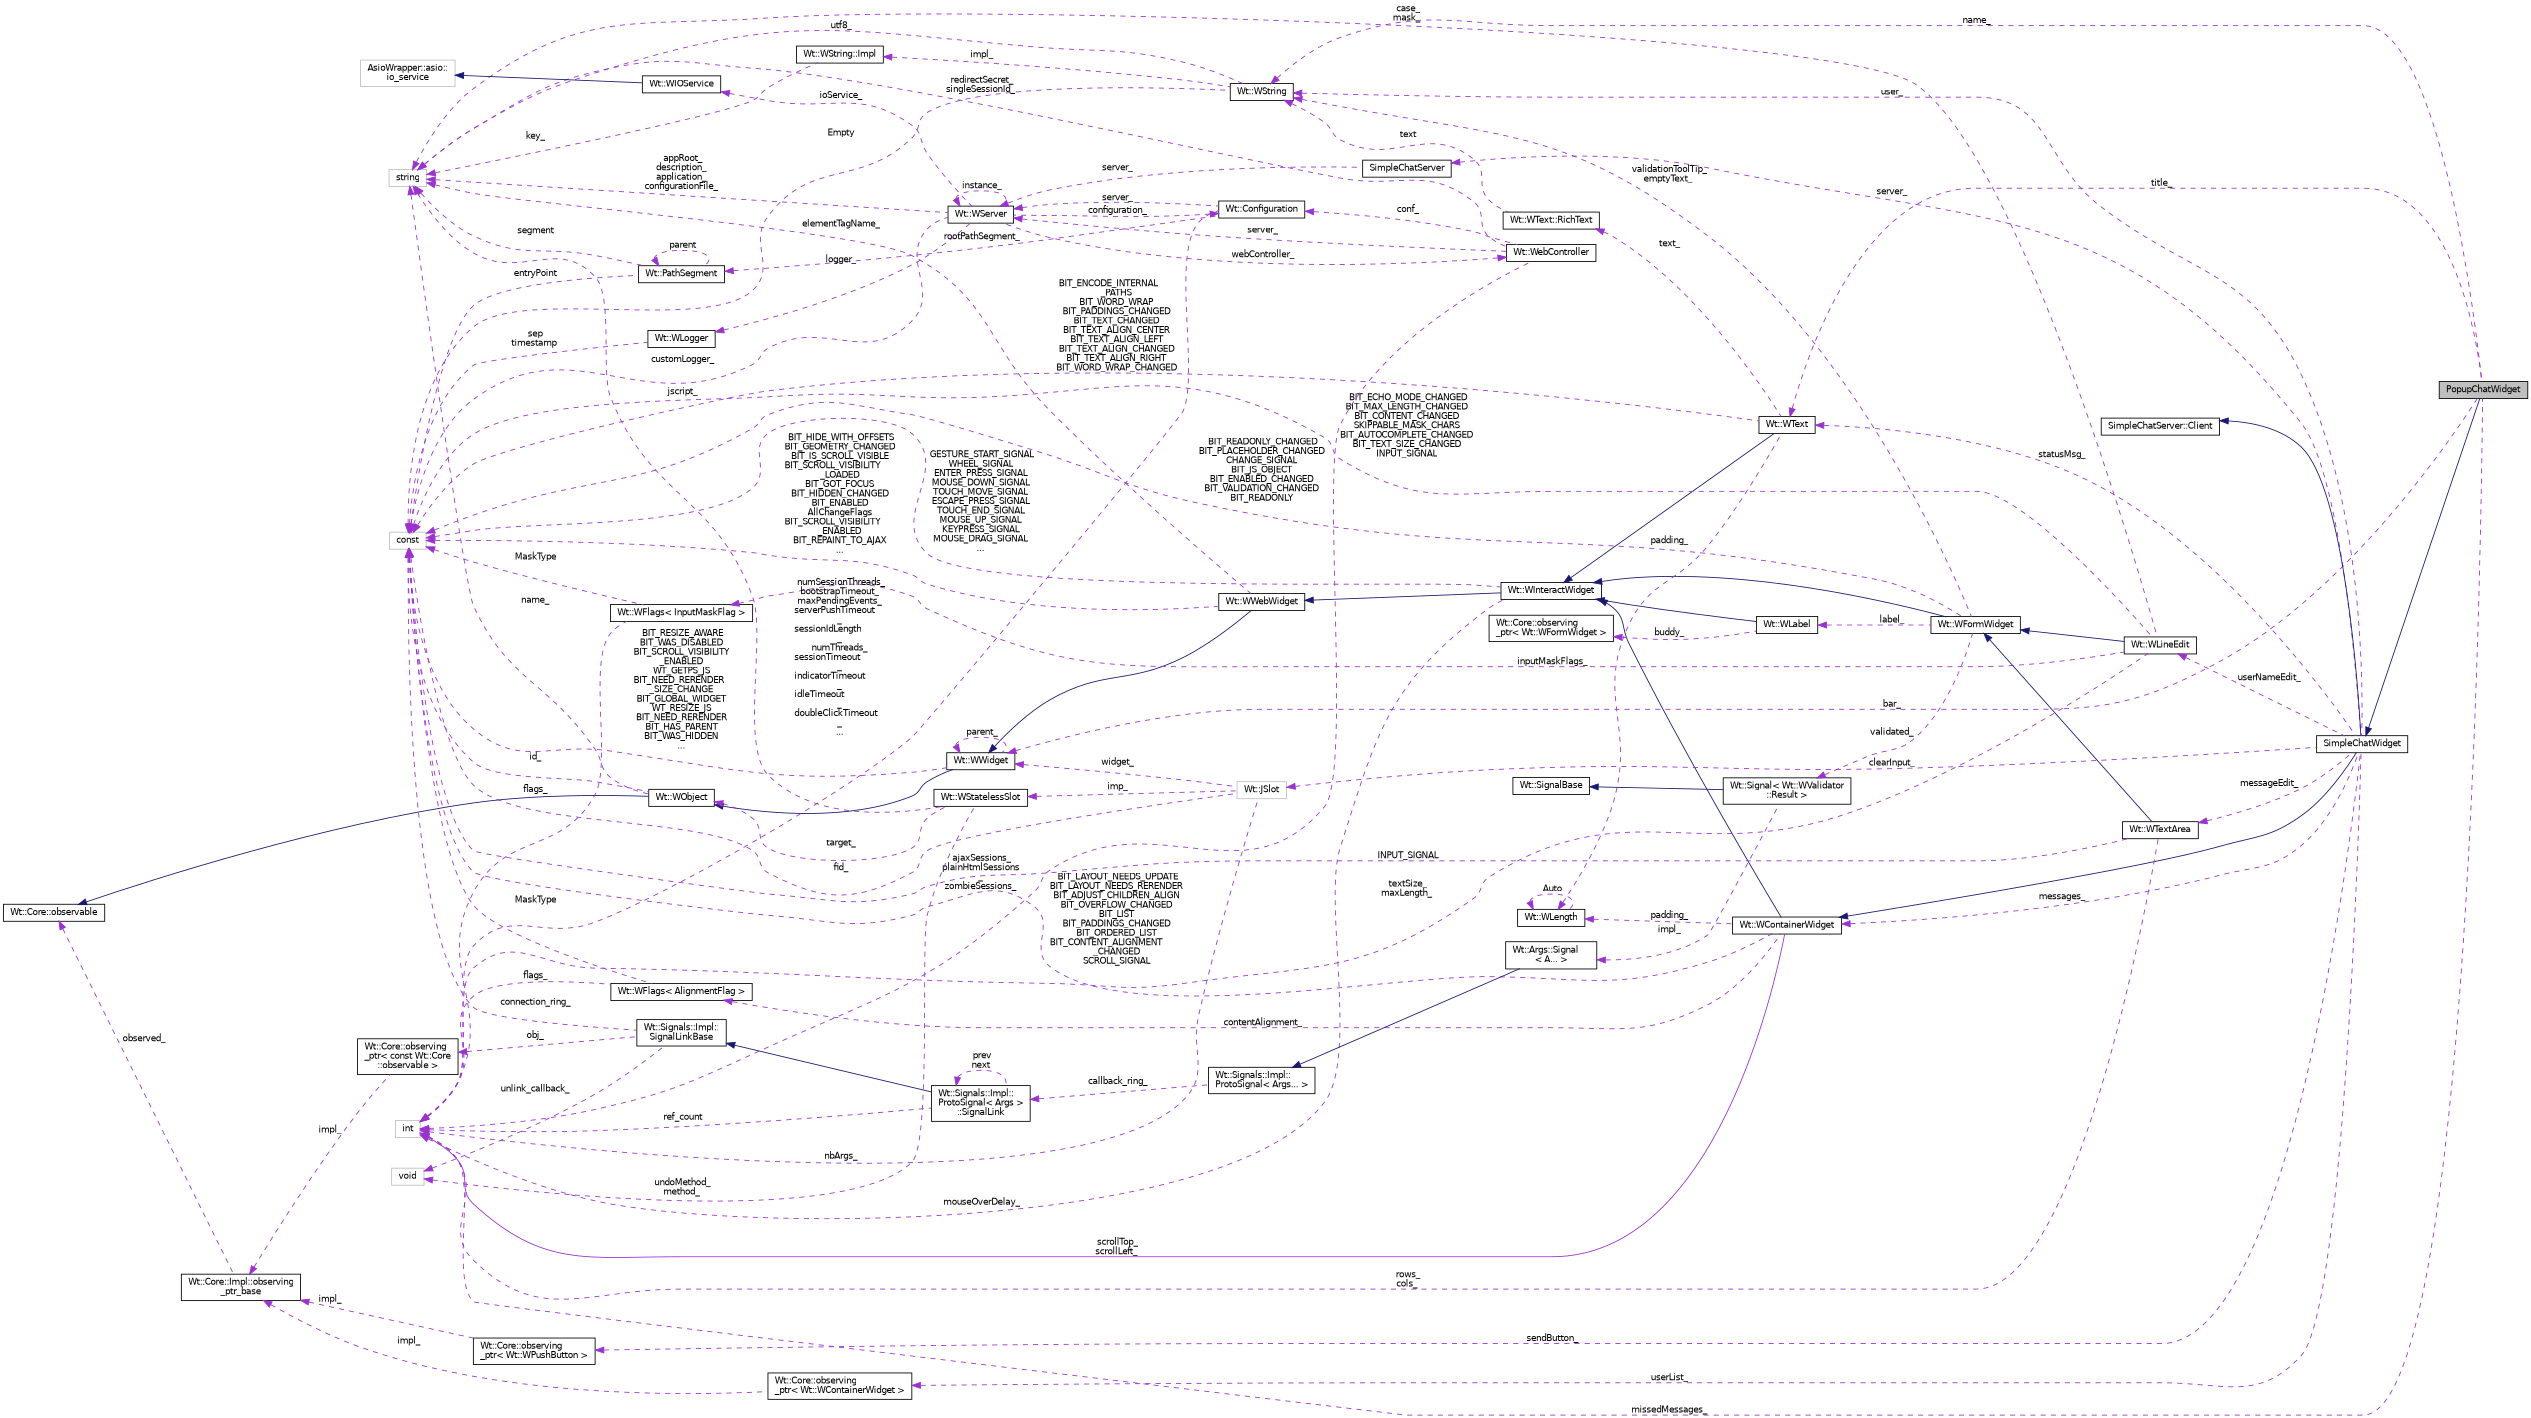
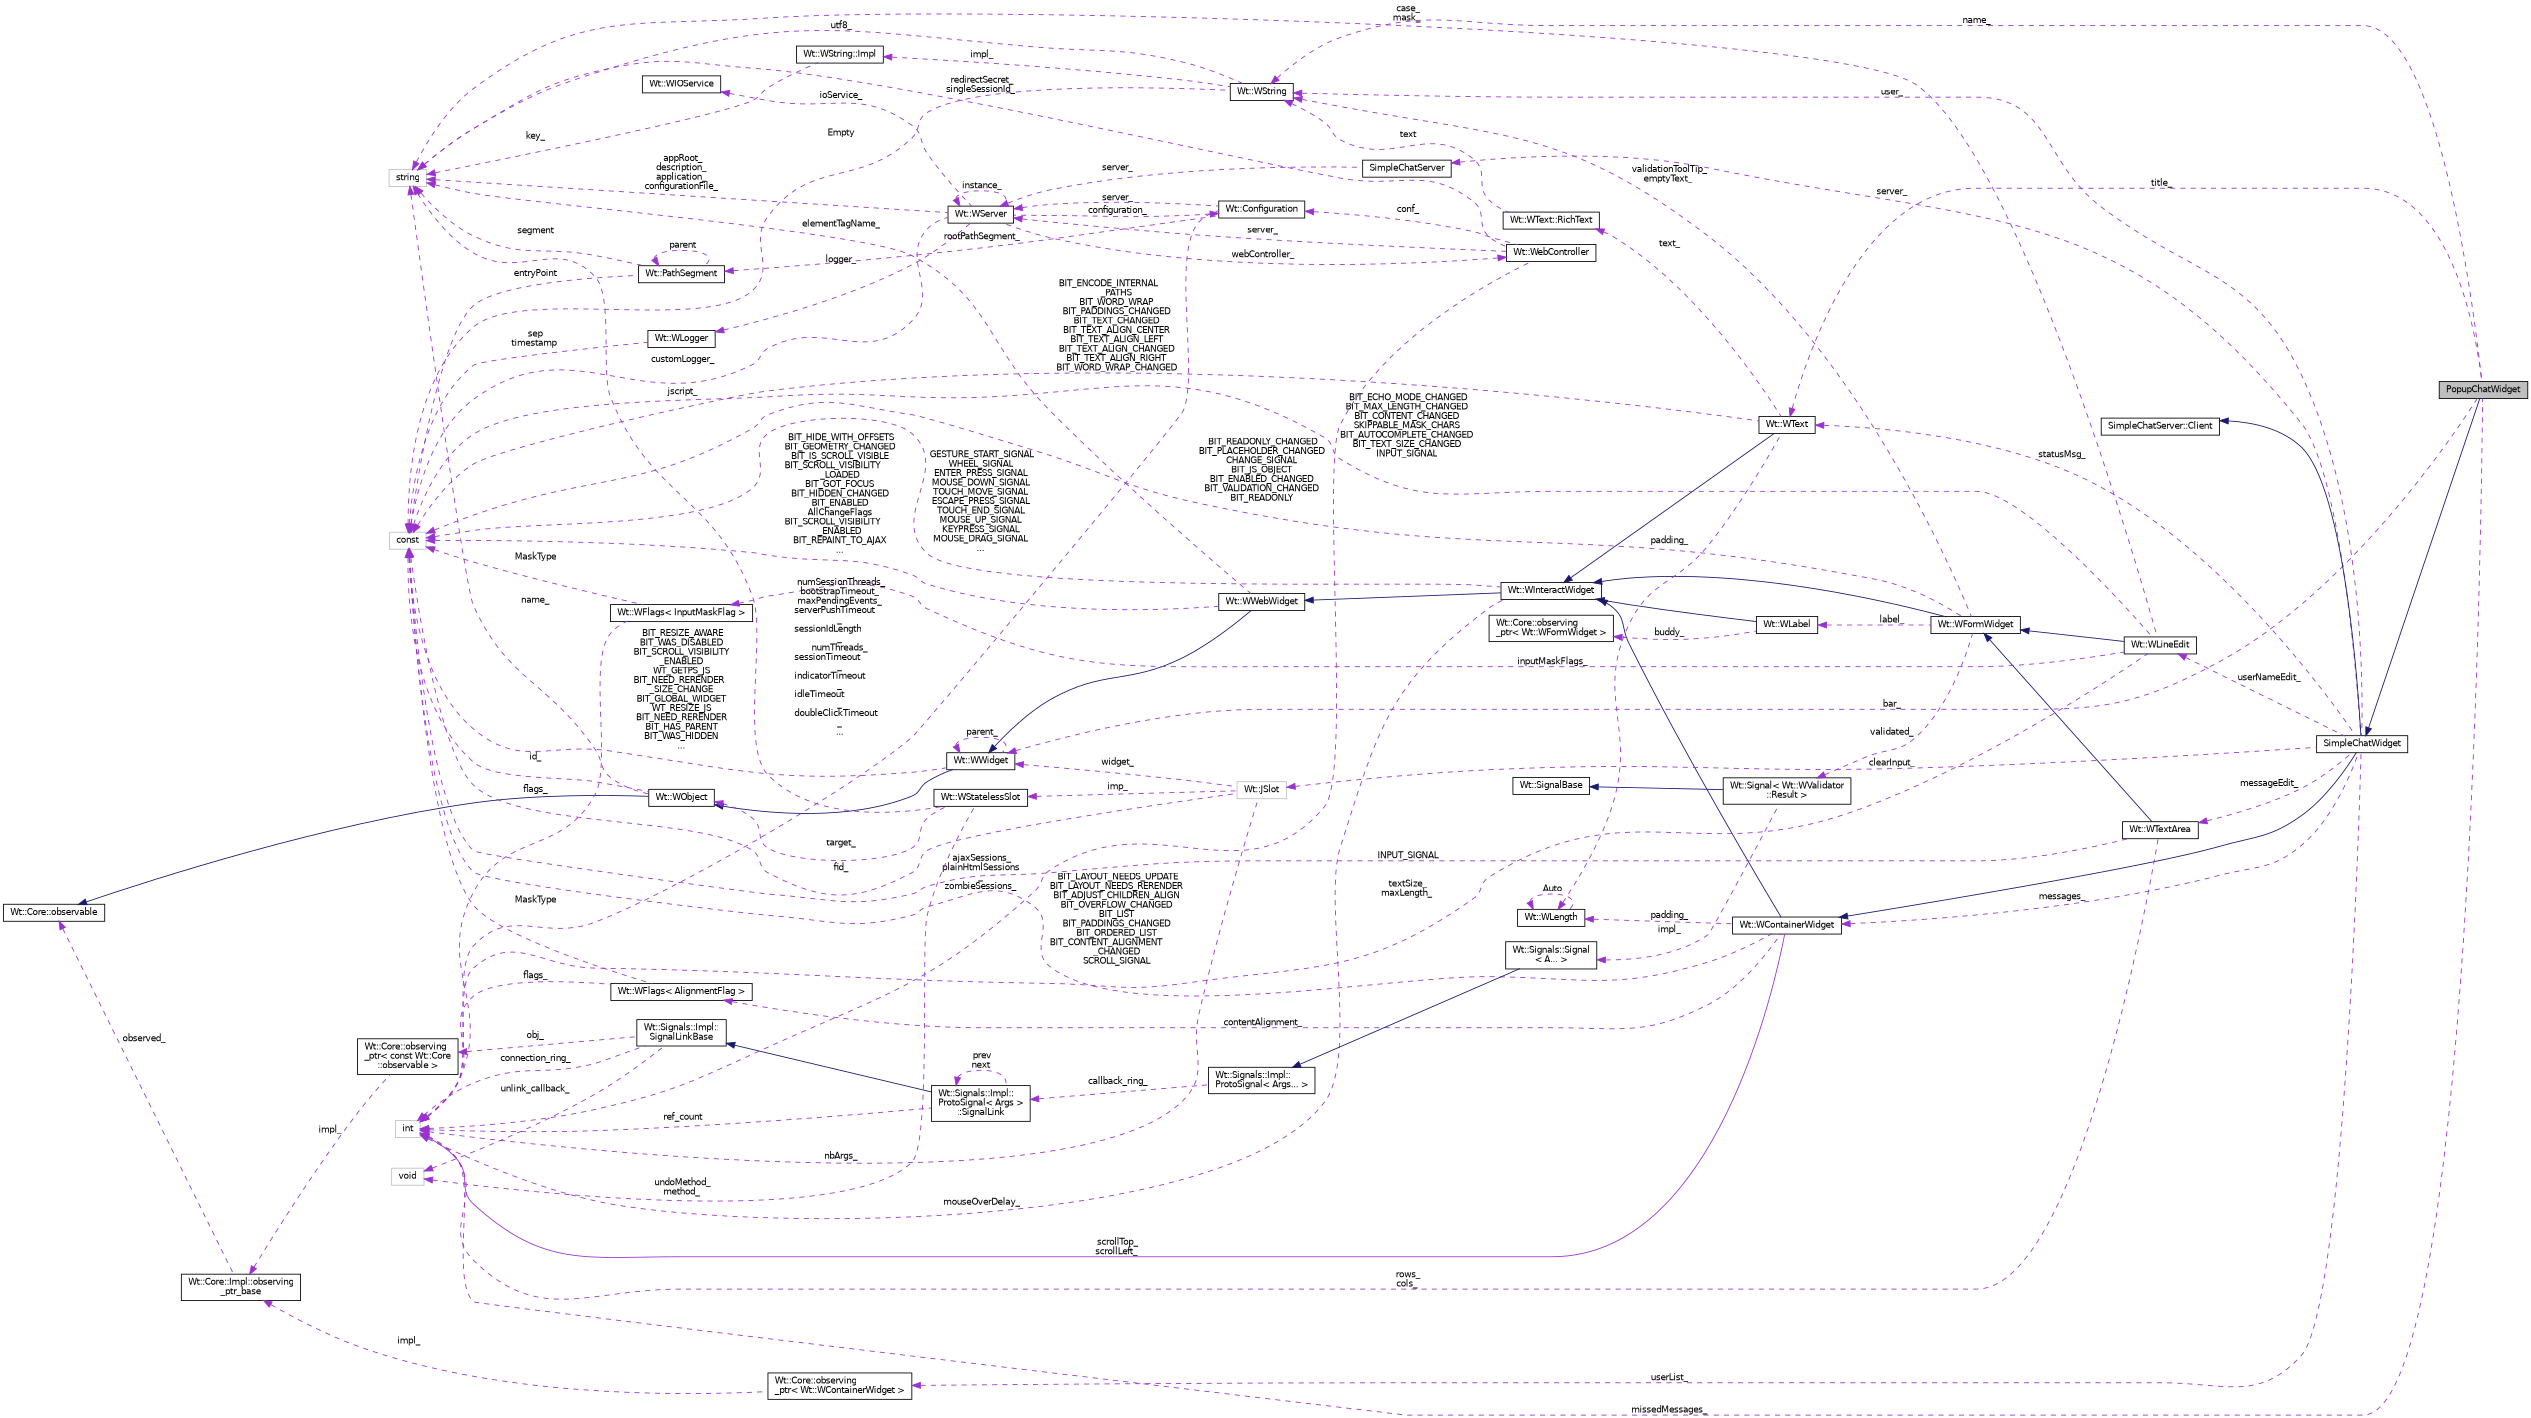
node "AsioWrapper::asio:: io_service": removed
edge "Wt::Signals::Impl:: SignalLinkBase" -> "const": now "Wt::Signals::Impl:: SignalLinkBase" -> "int"
node "Wt::Args::Signal < A... >": label "Wt::Args::Signal < A... >" -> "Wt::Signals::Signal < A... >"
node "Wt::Core::observing _ptr< Wt::WPushButton >": removed
